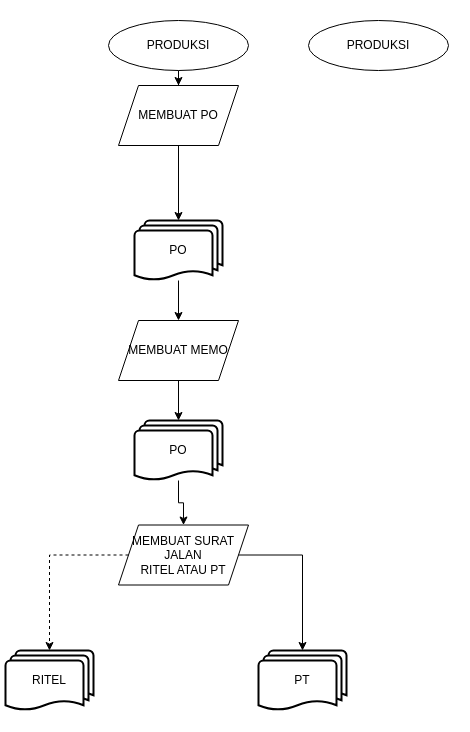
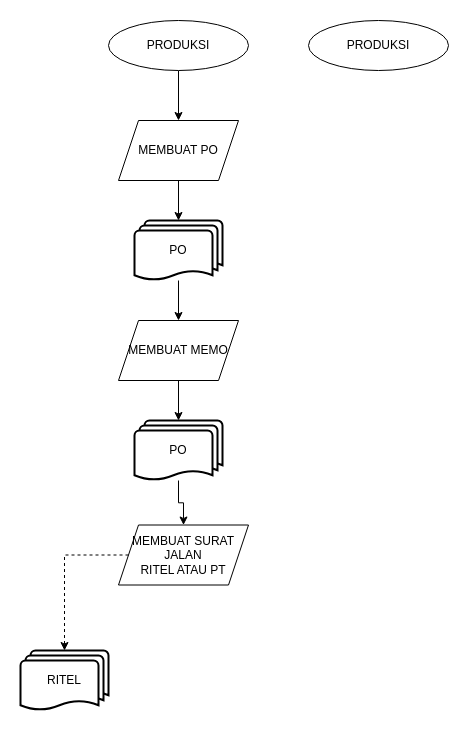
node "MEMBUAT PO": moved (179, 116) -> (179, 151)
edge "MEMBUAT SURAT JALAN RITEL ATAU PT" -> "PT": removed
node "RITEL": moved (50, 681) -> (65, 681)
node "PT": removed
